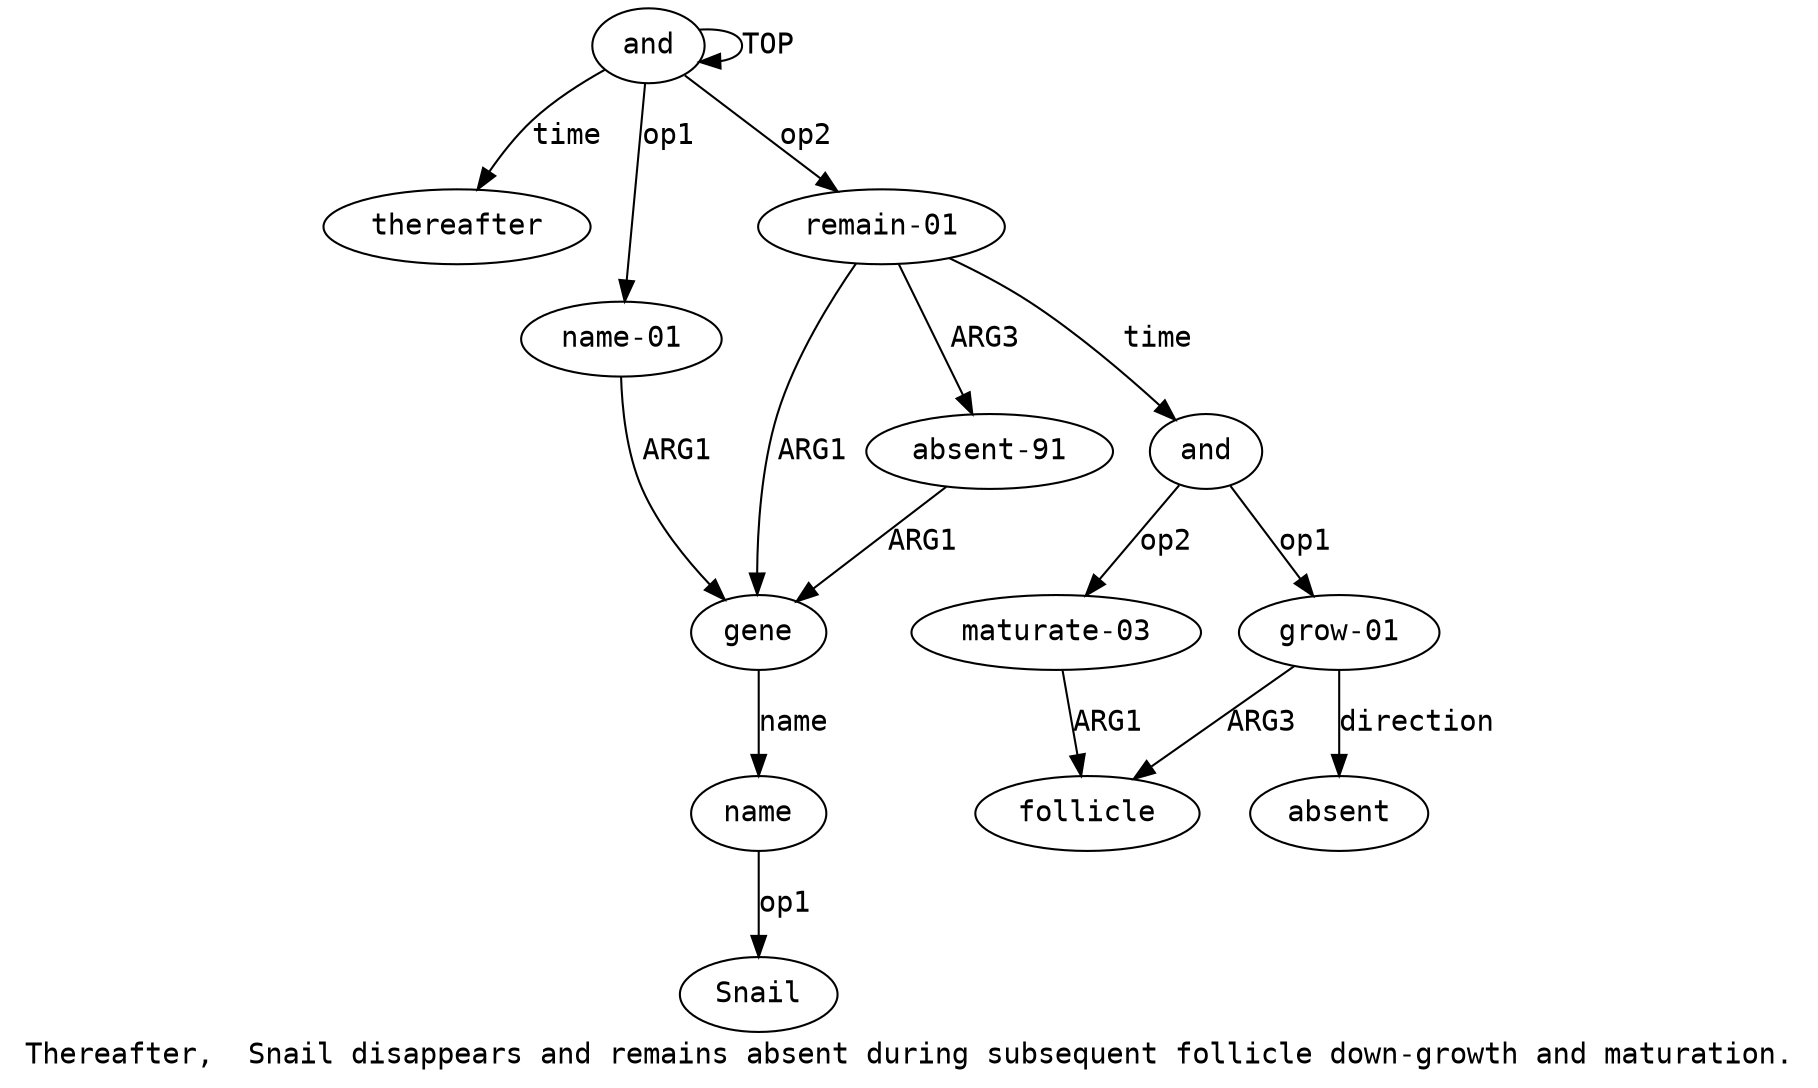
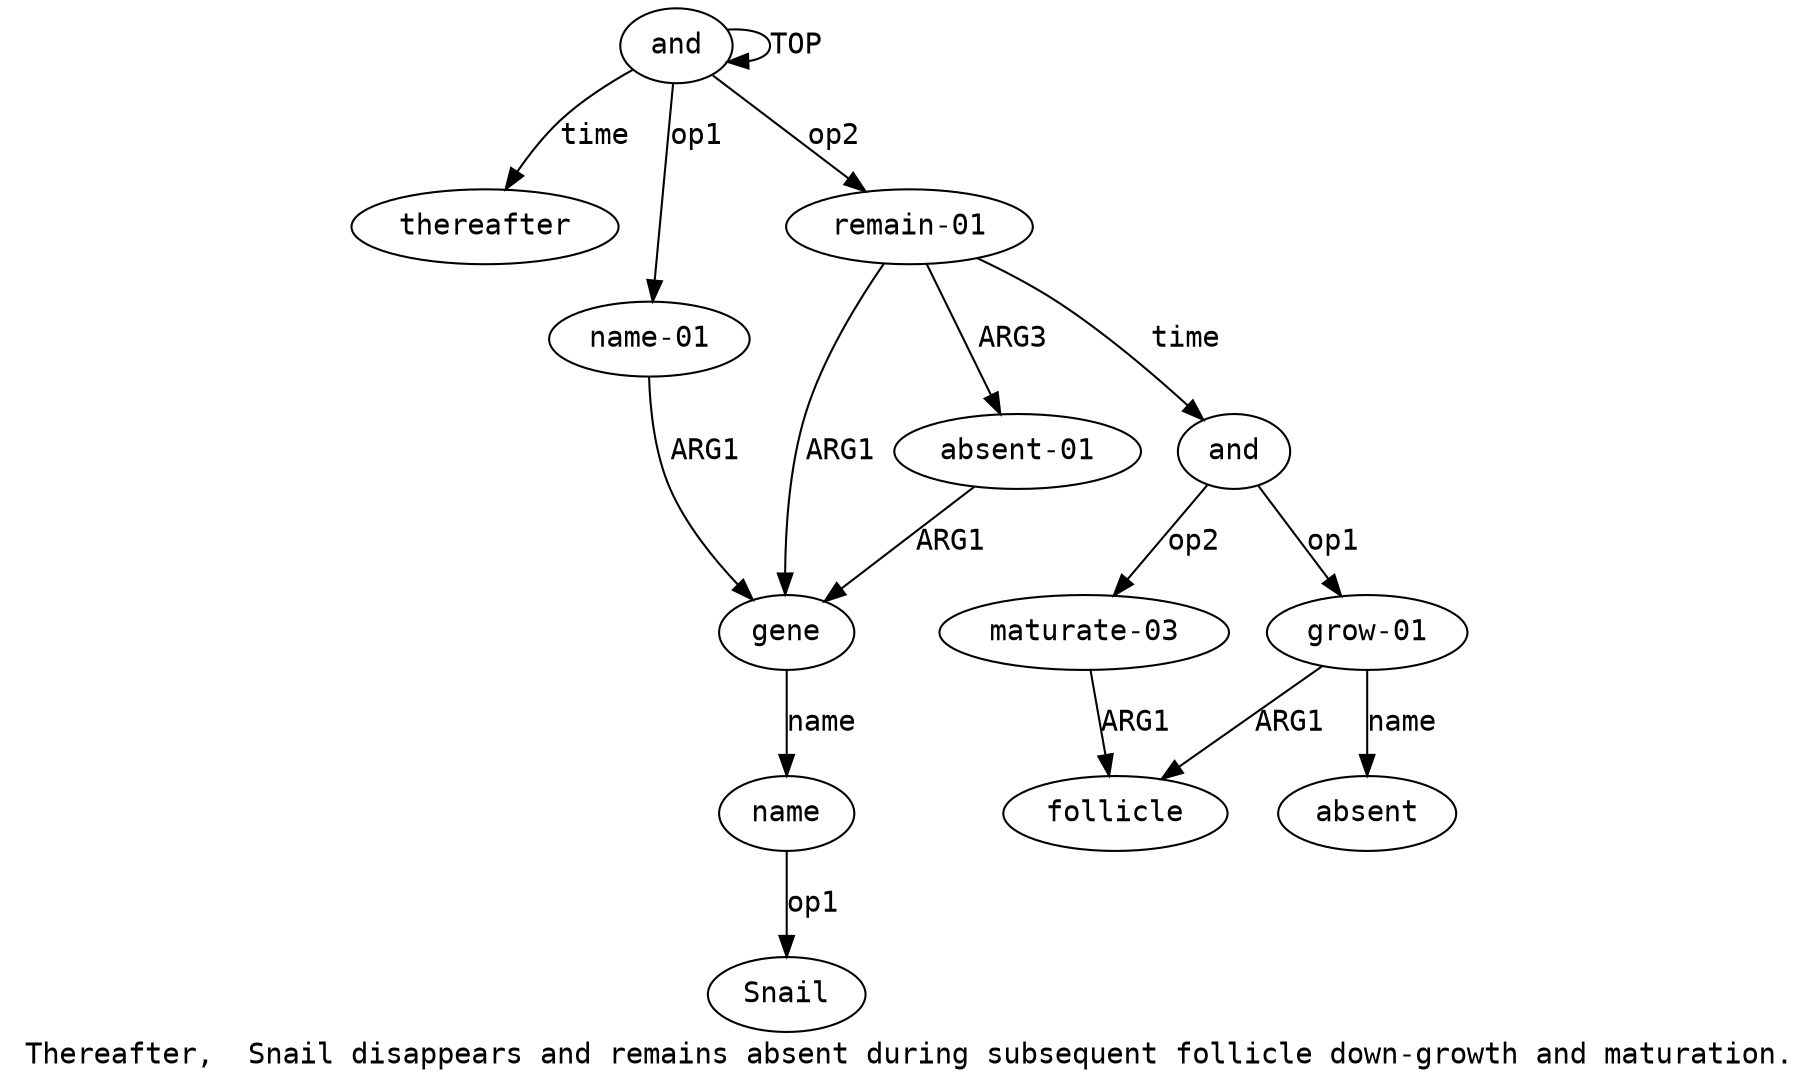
node "absent-91": label "absent-91" -> "absent-01"
edge "grow-01" -> "follicle": label "ARG3" -> "ARG1"
edge "grow-01" -> "absent": label "direction" -> "name"
